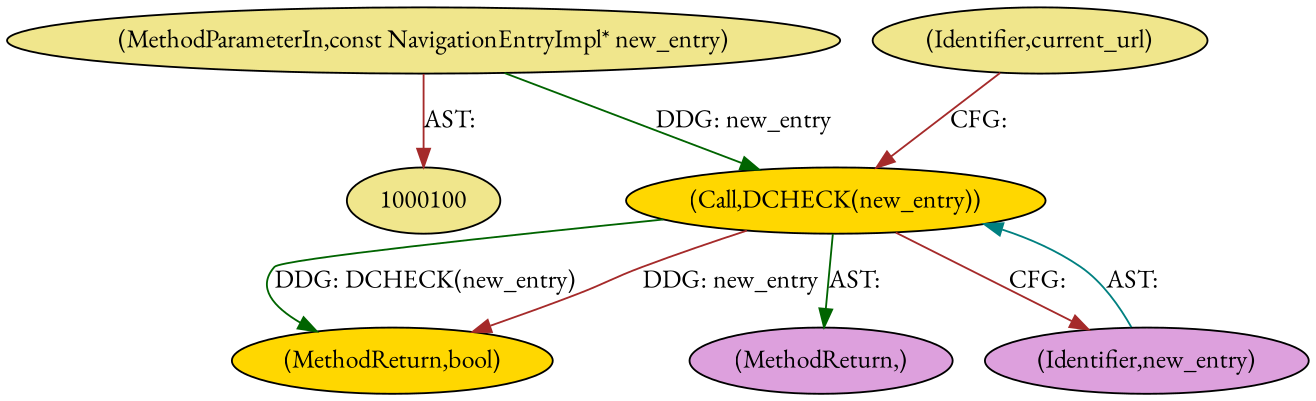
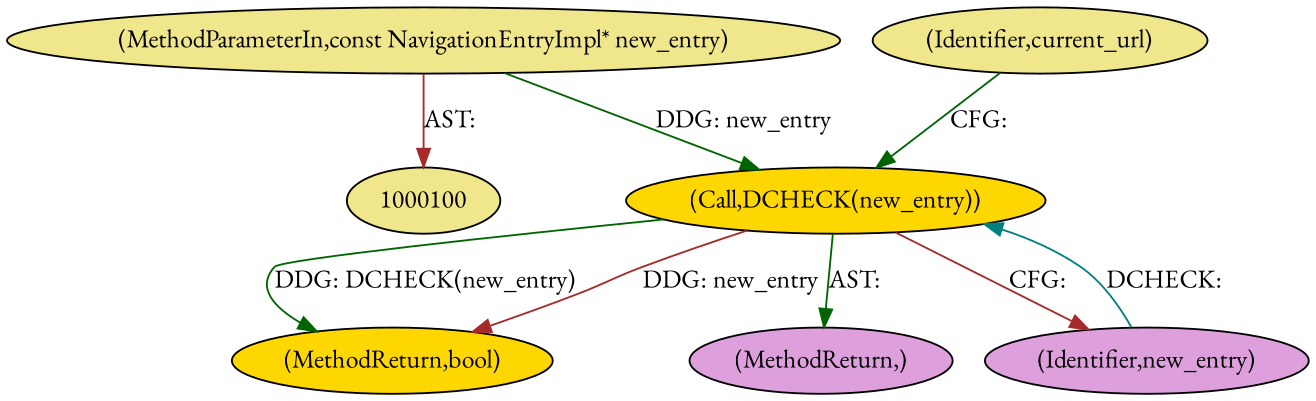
edge "(Identifier,current_url)" -> "(Call,DCHECK(new_entry))": color brown -> darkgreen
edge "(Identifier,new_entry)" -> "(Call,DCHECK(new_entry))": label "AST: " -> "DCHECK: "
